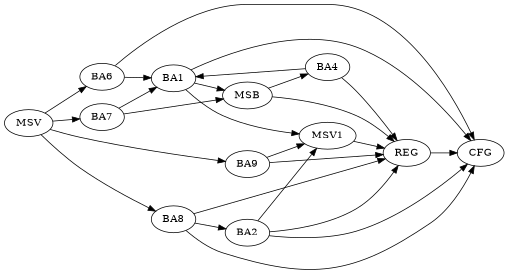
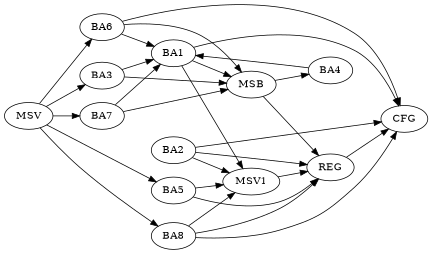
edge "BA6" -> "MSB": added
node "BA3": added
edge "BA4" -> "REG": removed
node "BA9": label "BA9" -> "BA5"
edge "BA8" -> "BA2": now "BA8" -> "MSV1"
